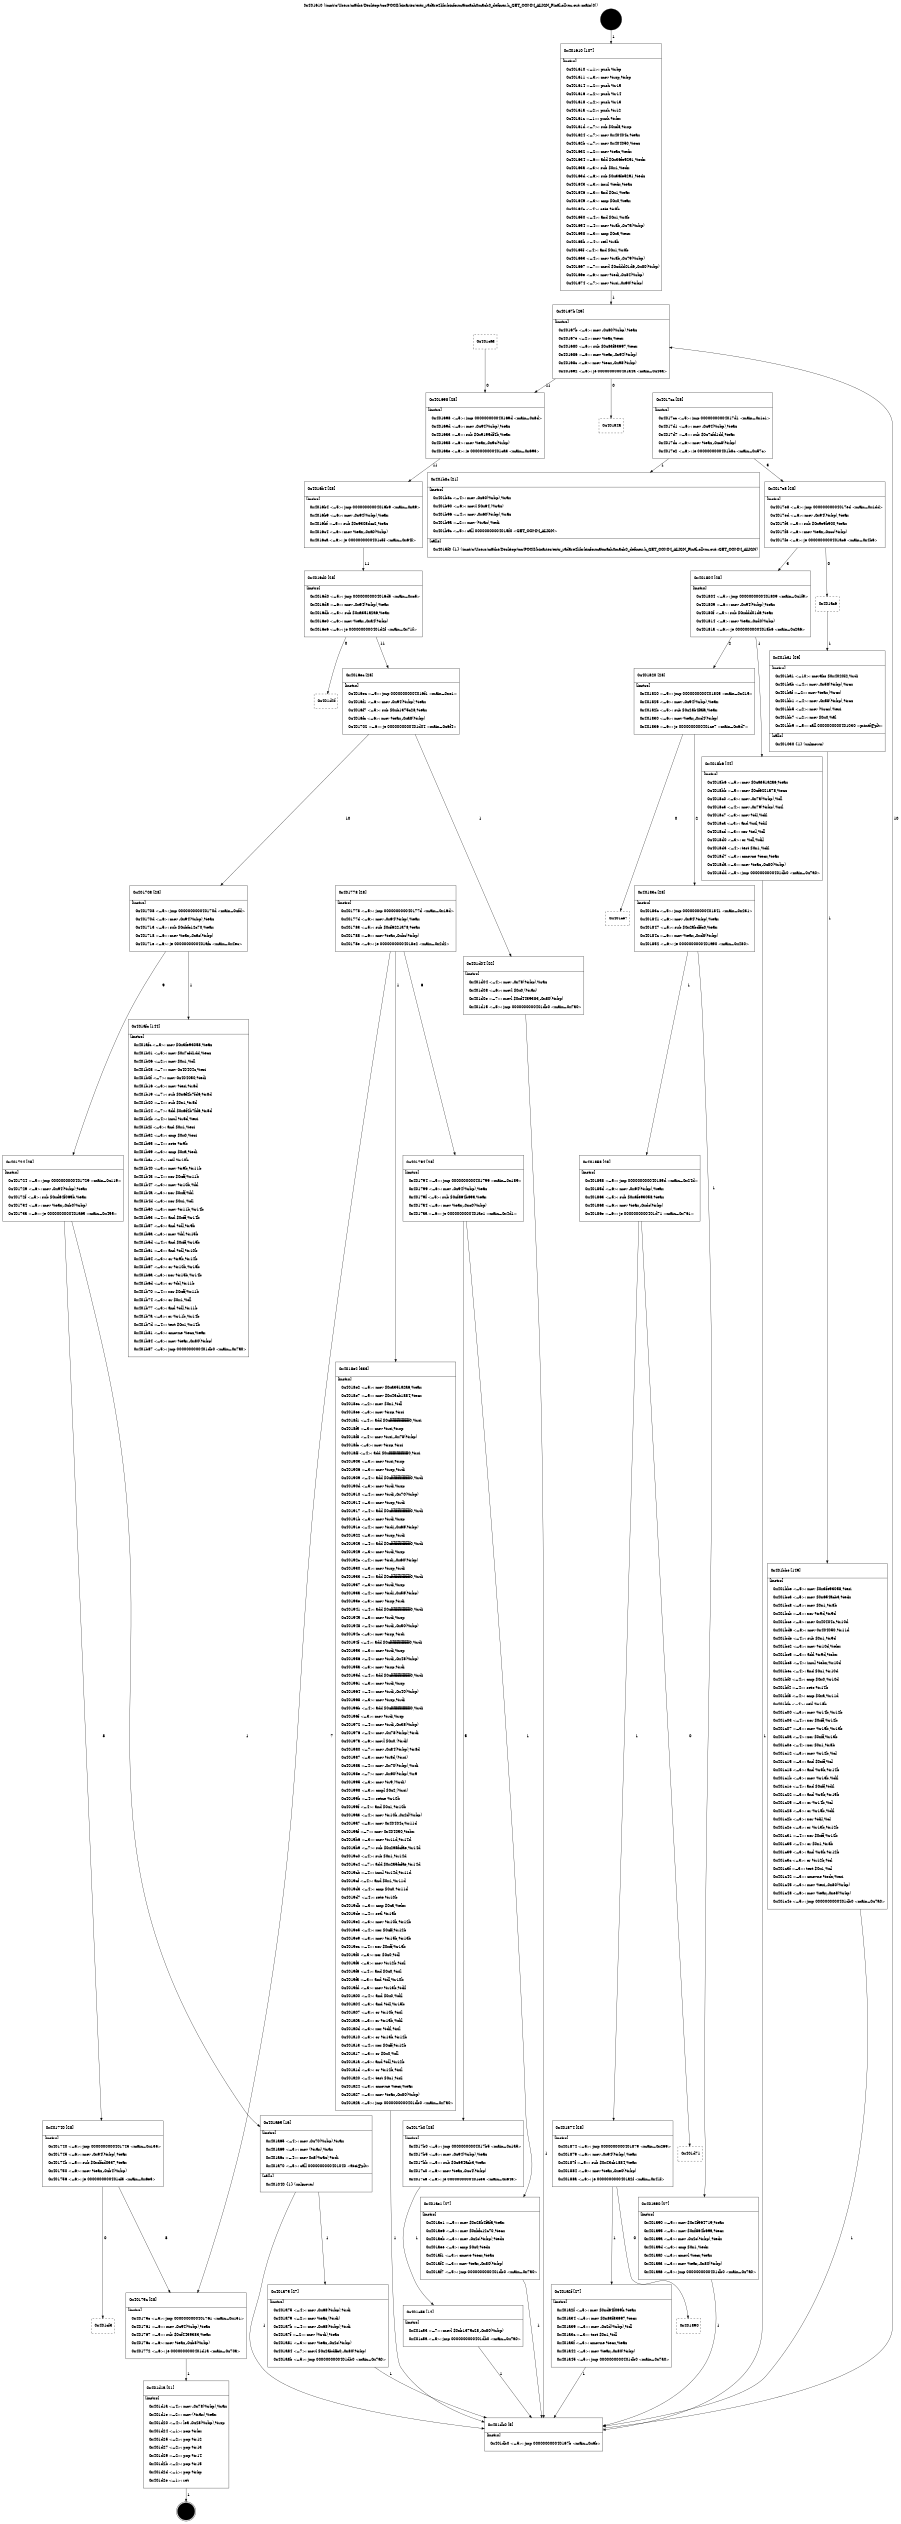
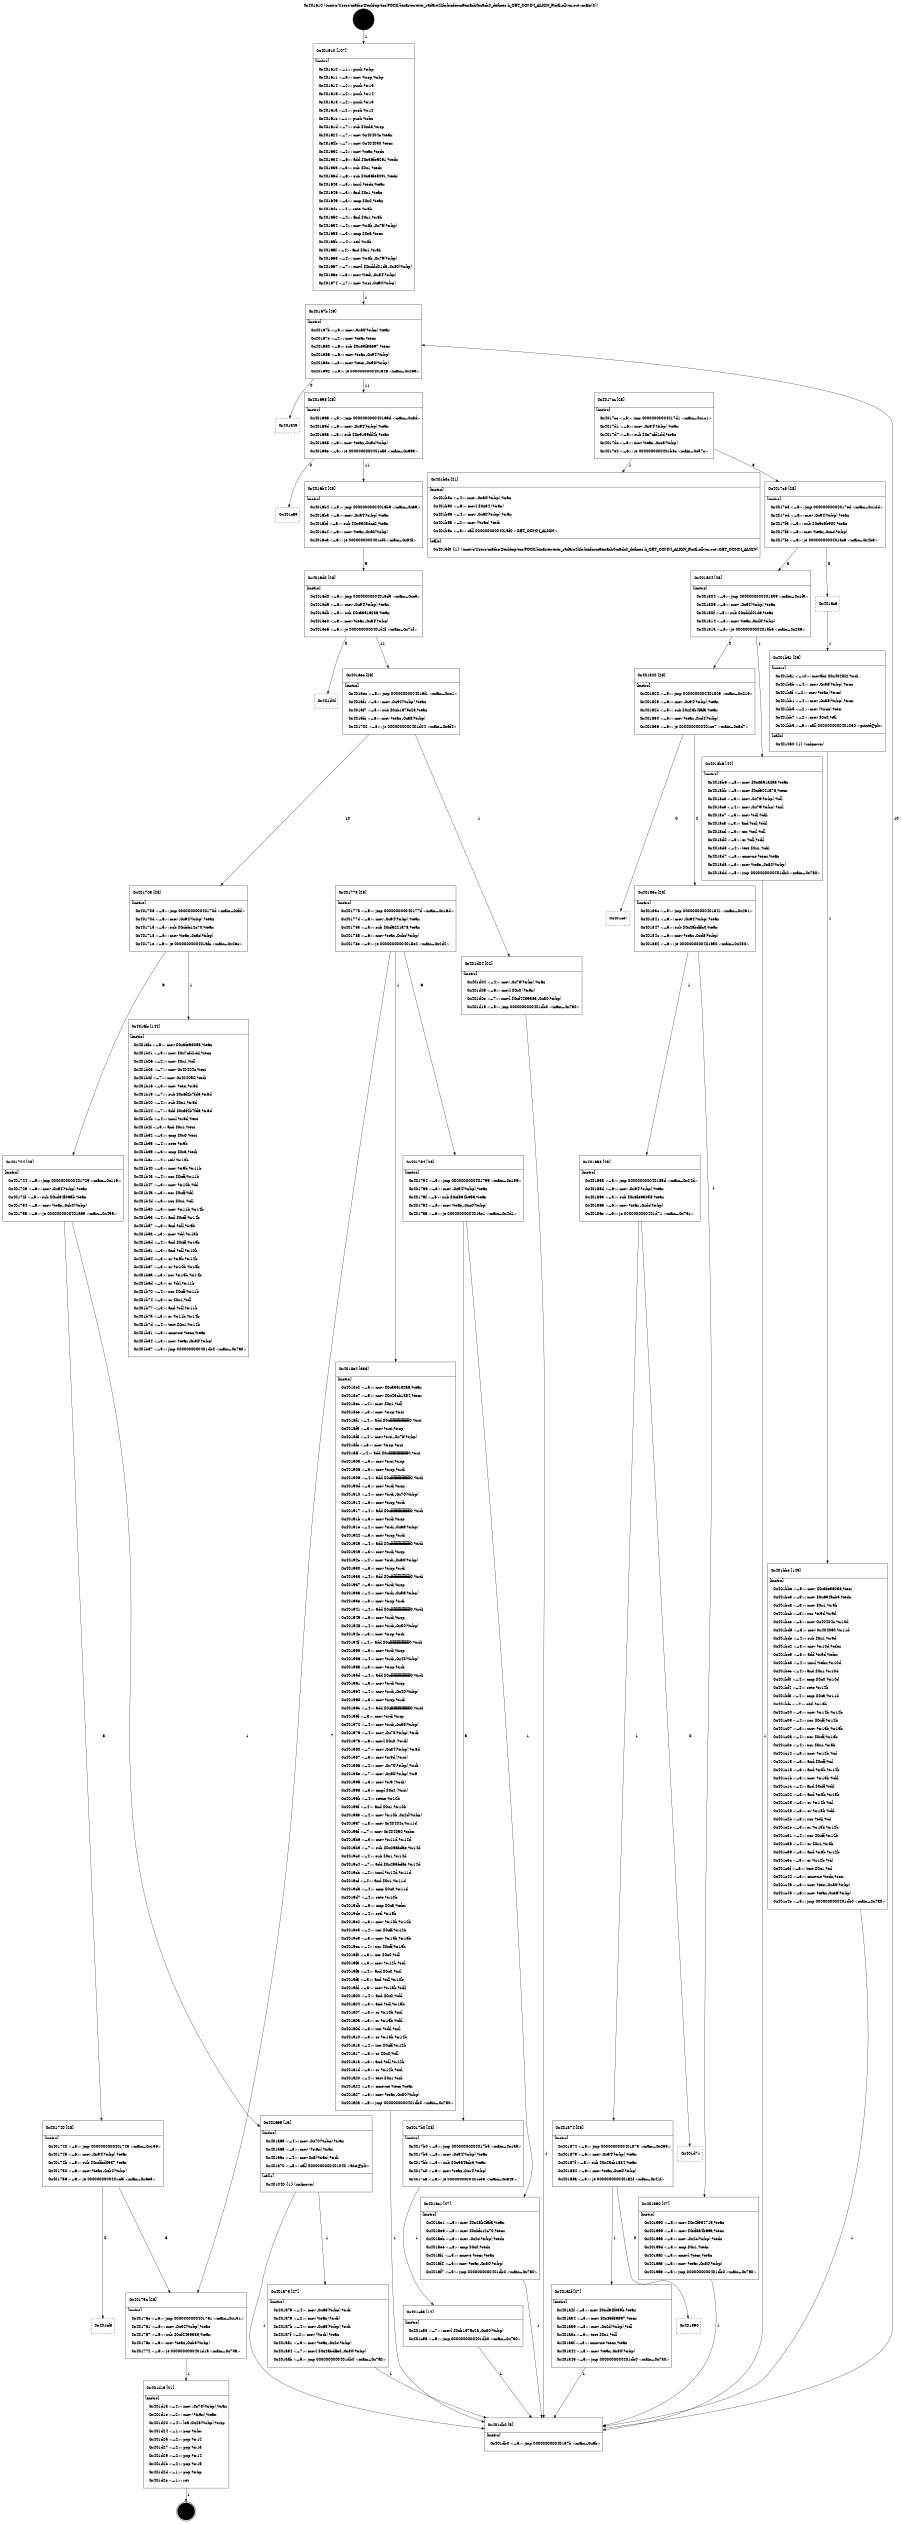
edge "0x401ca3" -> "0x401698 [28]": reversed
edge "0x4016b4 [28]" -> "0x4016d0 [28]": label " 11" -> " 5"
